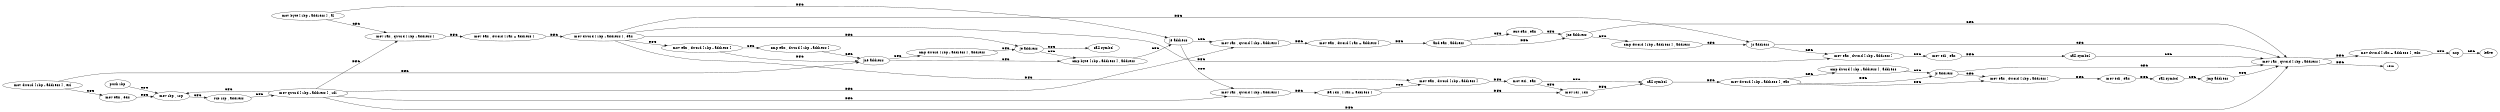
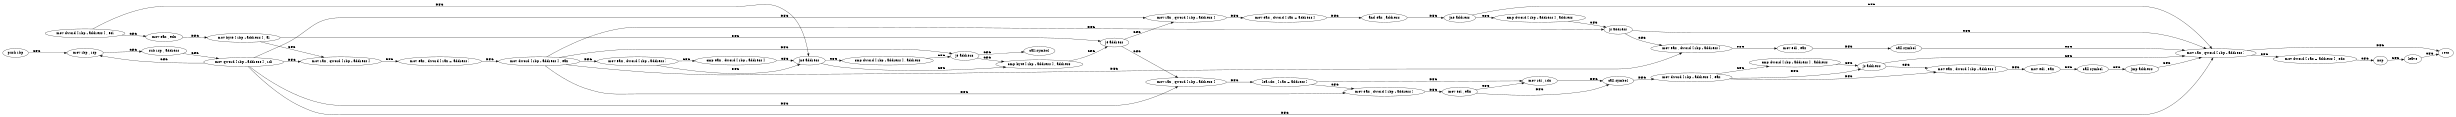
node "test eax , eax": removed
edge "leave" -> "retn": added, label "CFG"
edge "mov eax , edx" -> "mov rbp , rsp": now "mov eax , edx" -> "mov byte [ rbp - address ] , al"
